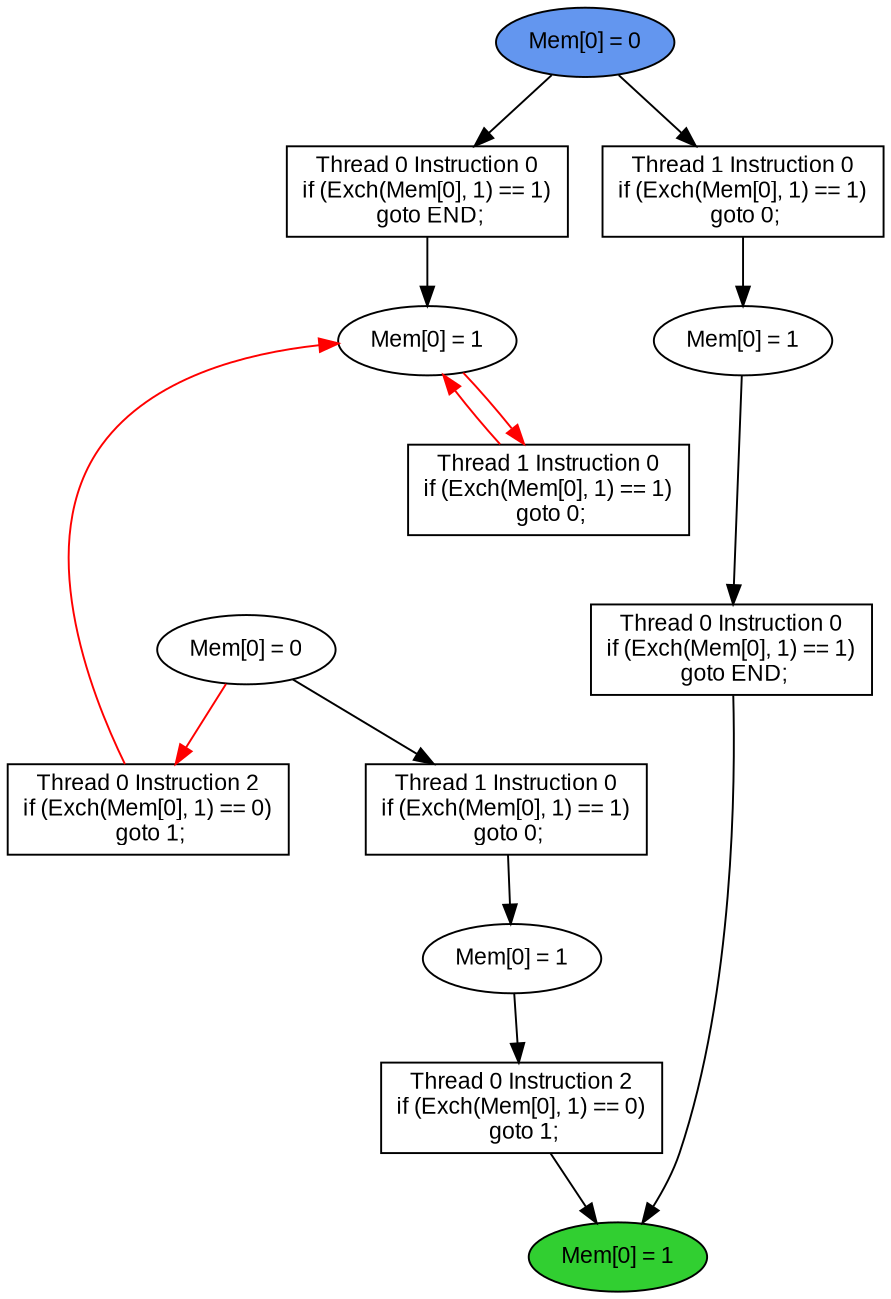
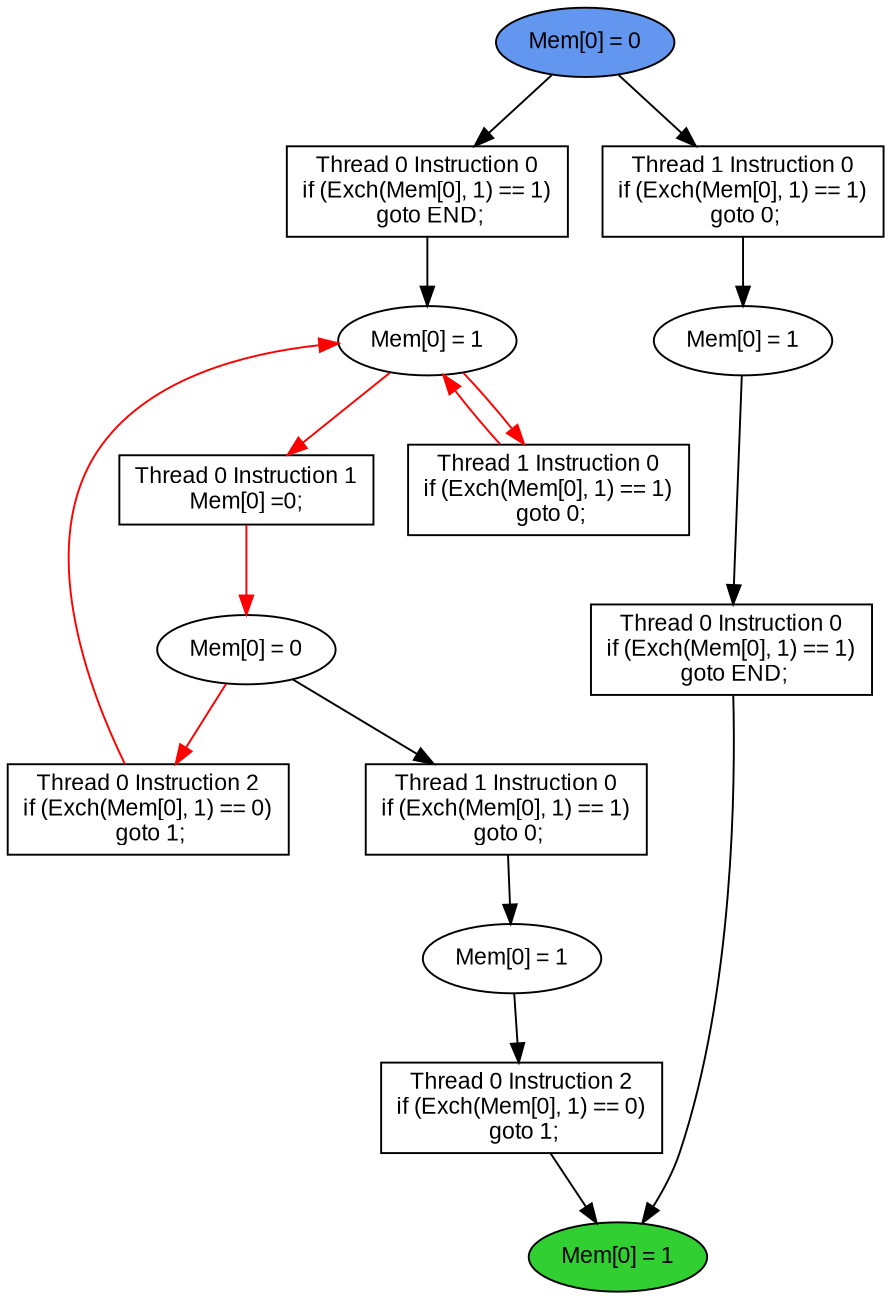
node "Thread 0 Instruction 1 Mem[0] =0;": added
